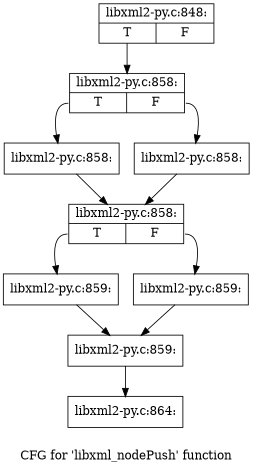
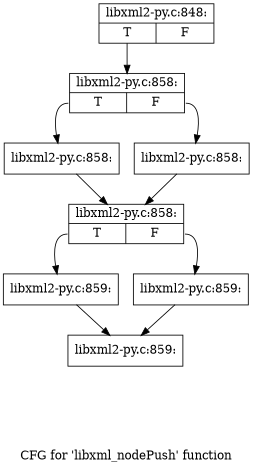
node "libxml2-py.c:864:": removed
